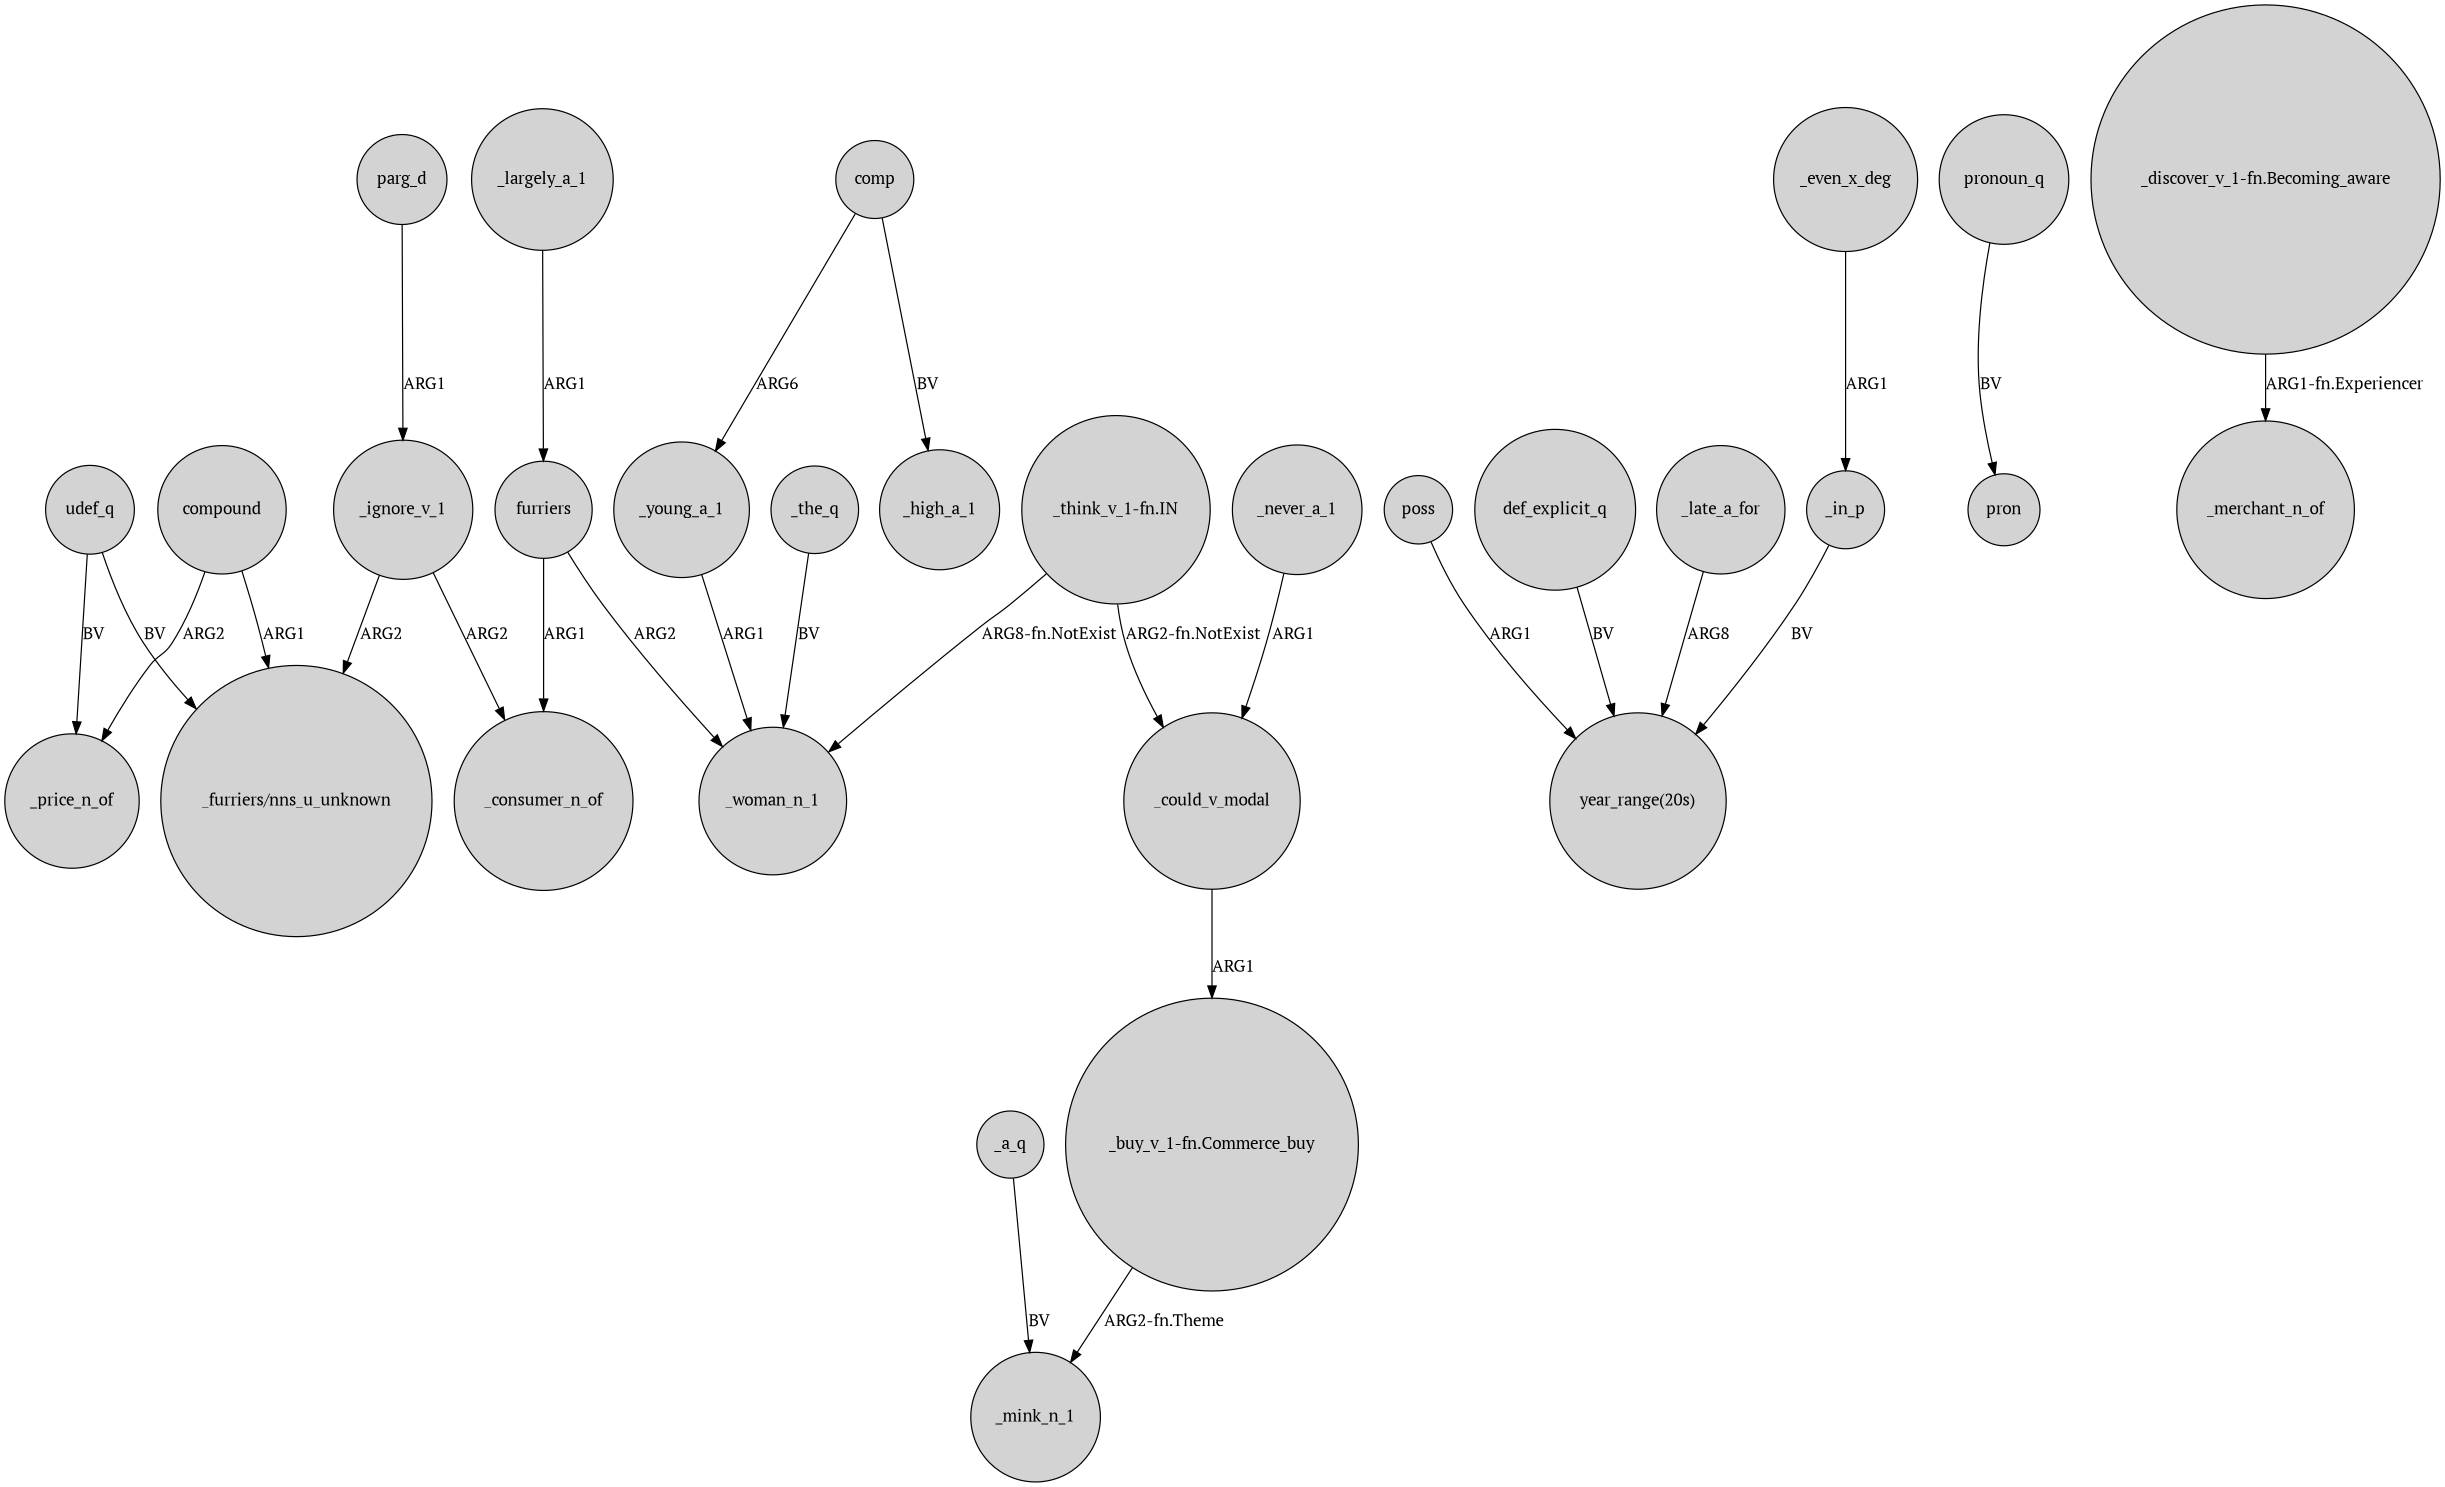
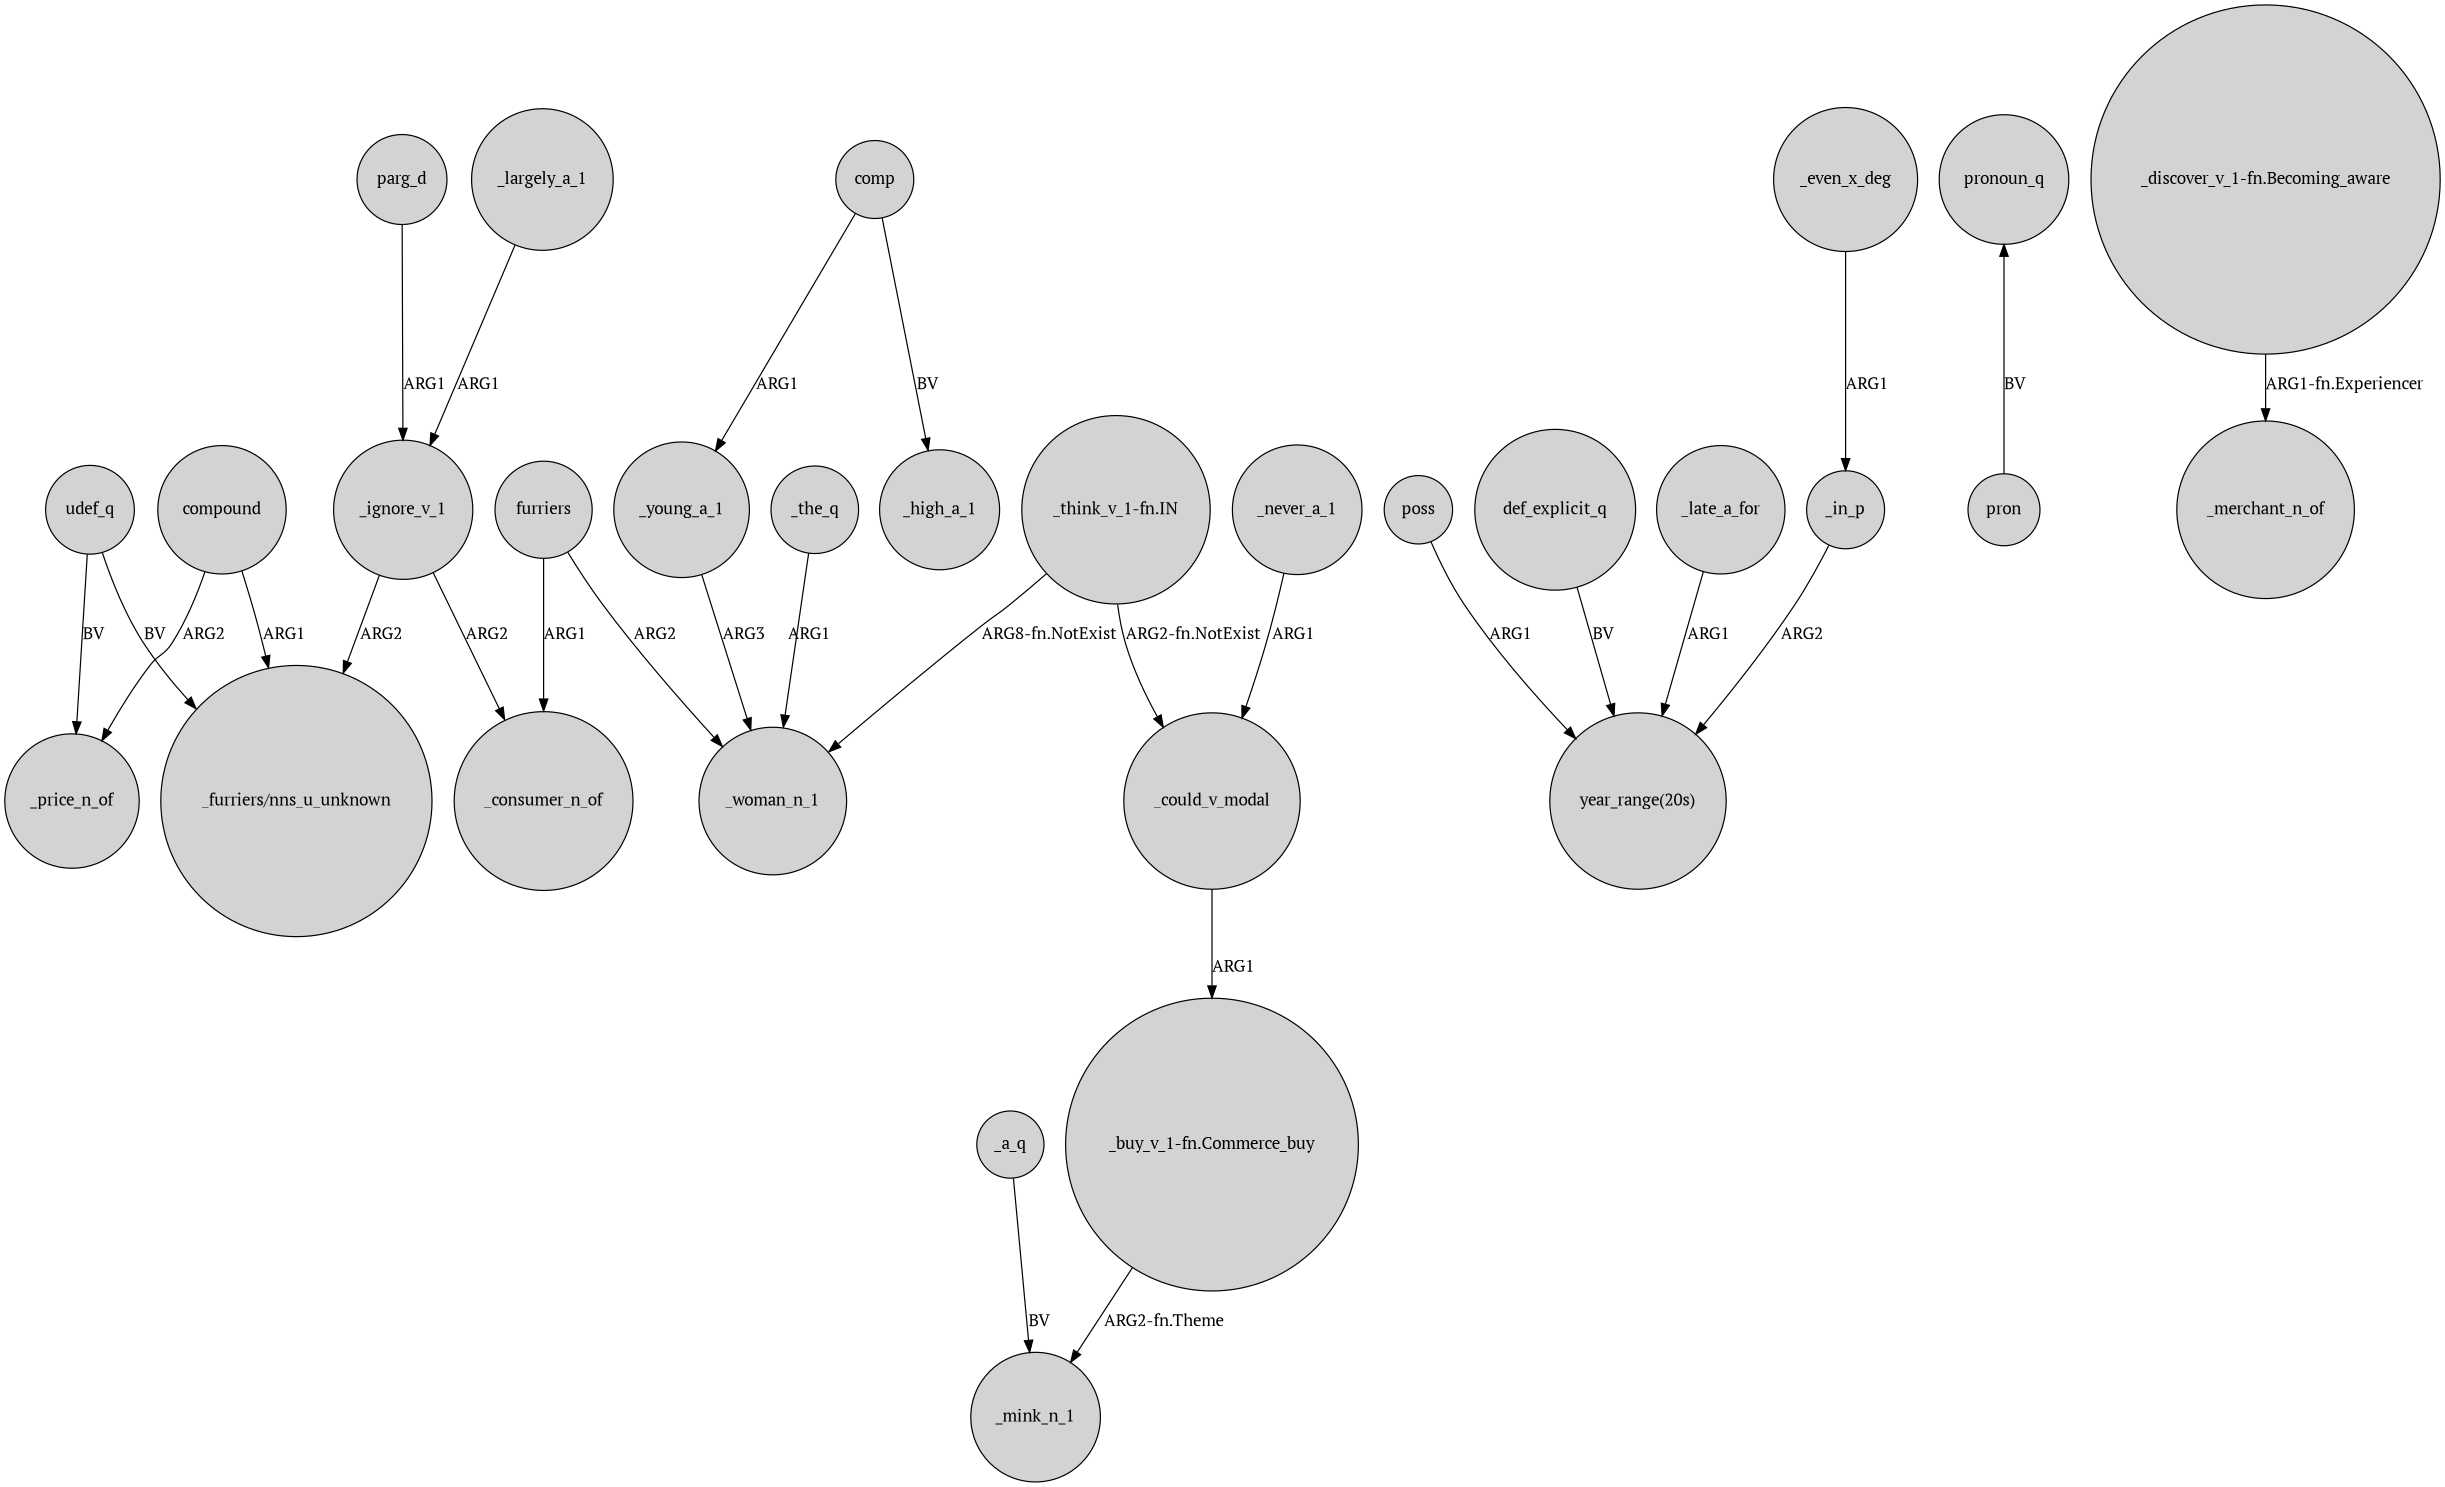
edge "_largely_a_1" -> "furriers": now "_largely_a_1" -> "_ignore_v_1"
edge "pronoun_q" -> "pron": reversed
edge "comp" -> "_young_a_1": label "ARG6" -> "ARG1"
edge "_young_a_1" -> "_woman_n_1": label "ARG1" -> "ARG3"
edge "_the_q" -> "_woman_n_1": label "BV" -> "ARG1"
edge "_late_a_for" -> "year_range(20s)": label "ARG8" -> "ARG1"
edge "_in_p" -> "year_range(20s)": label "BV" -> "ARG2"
